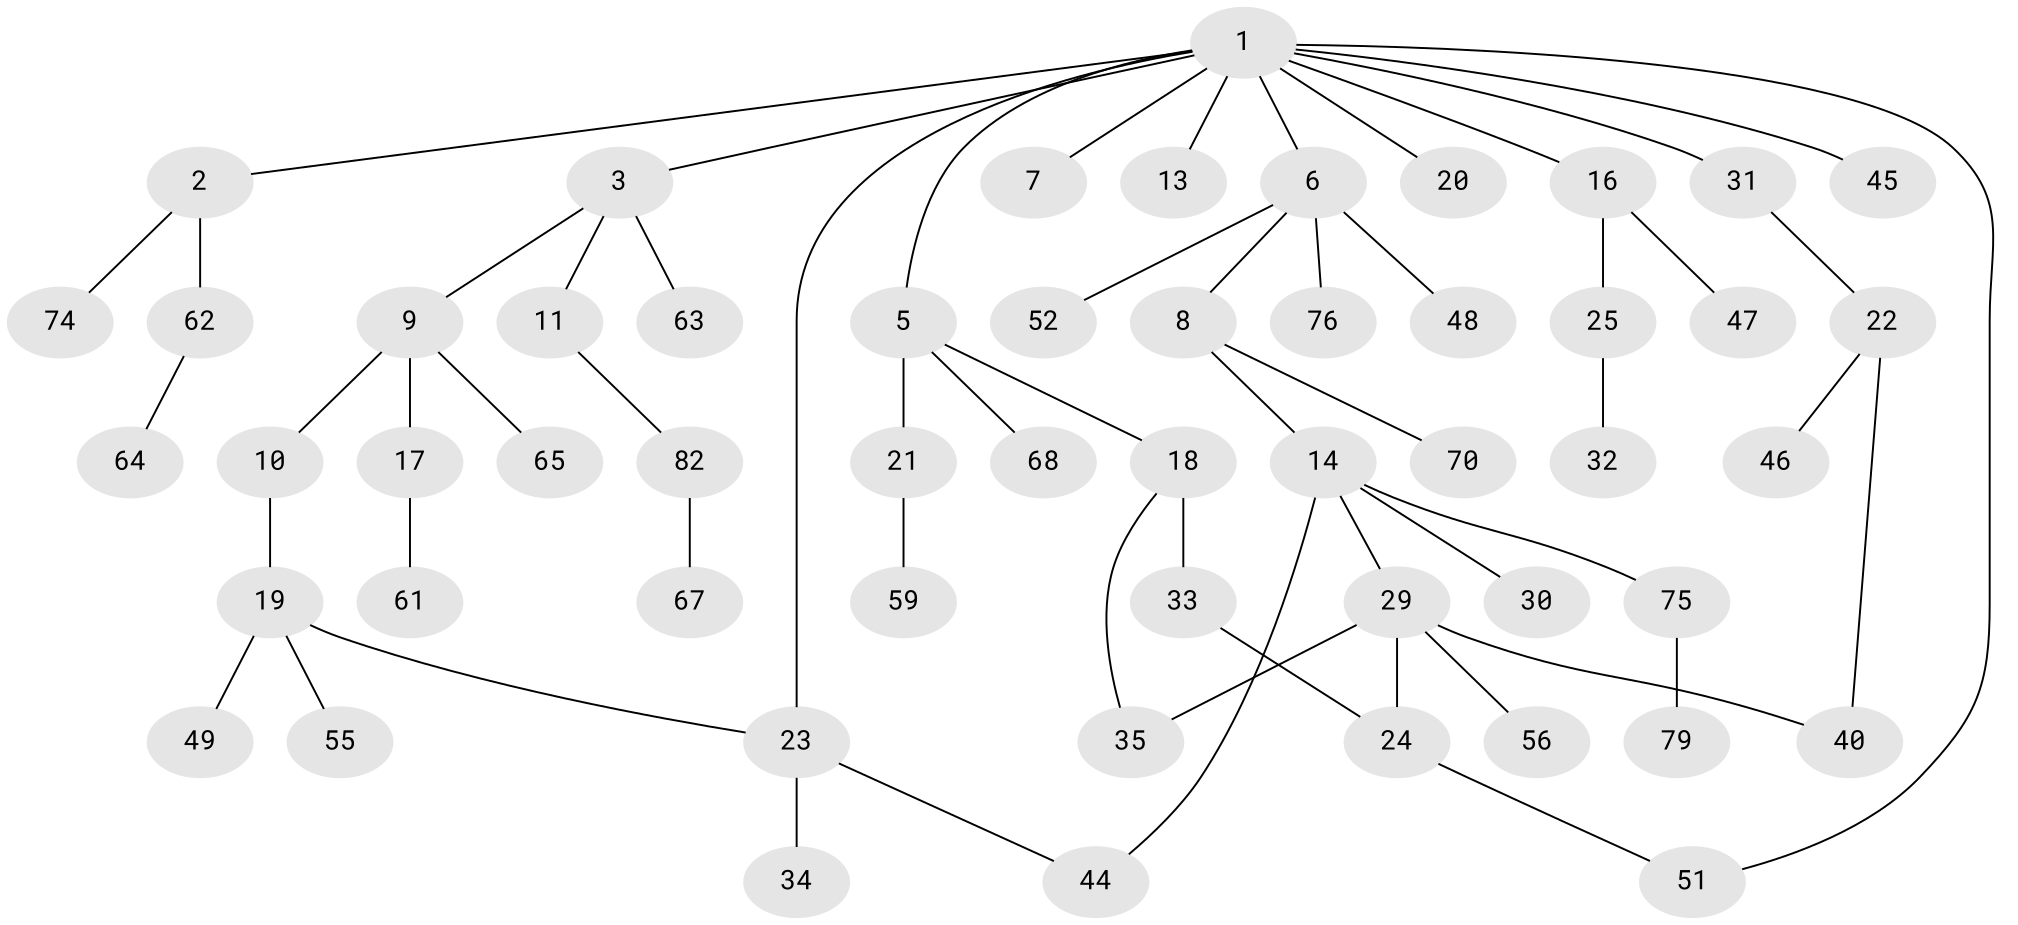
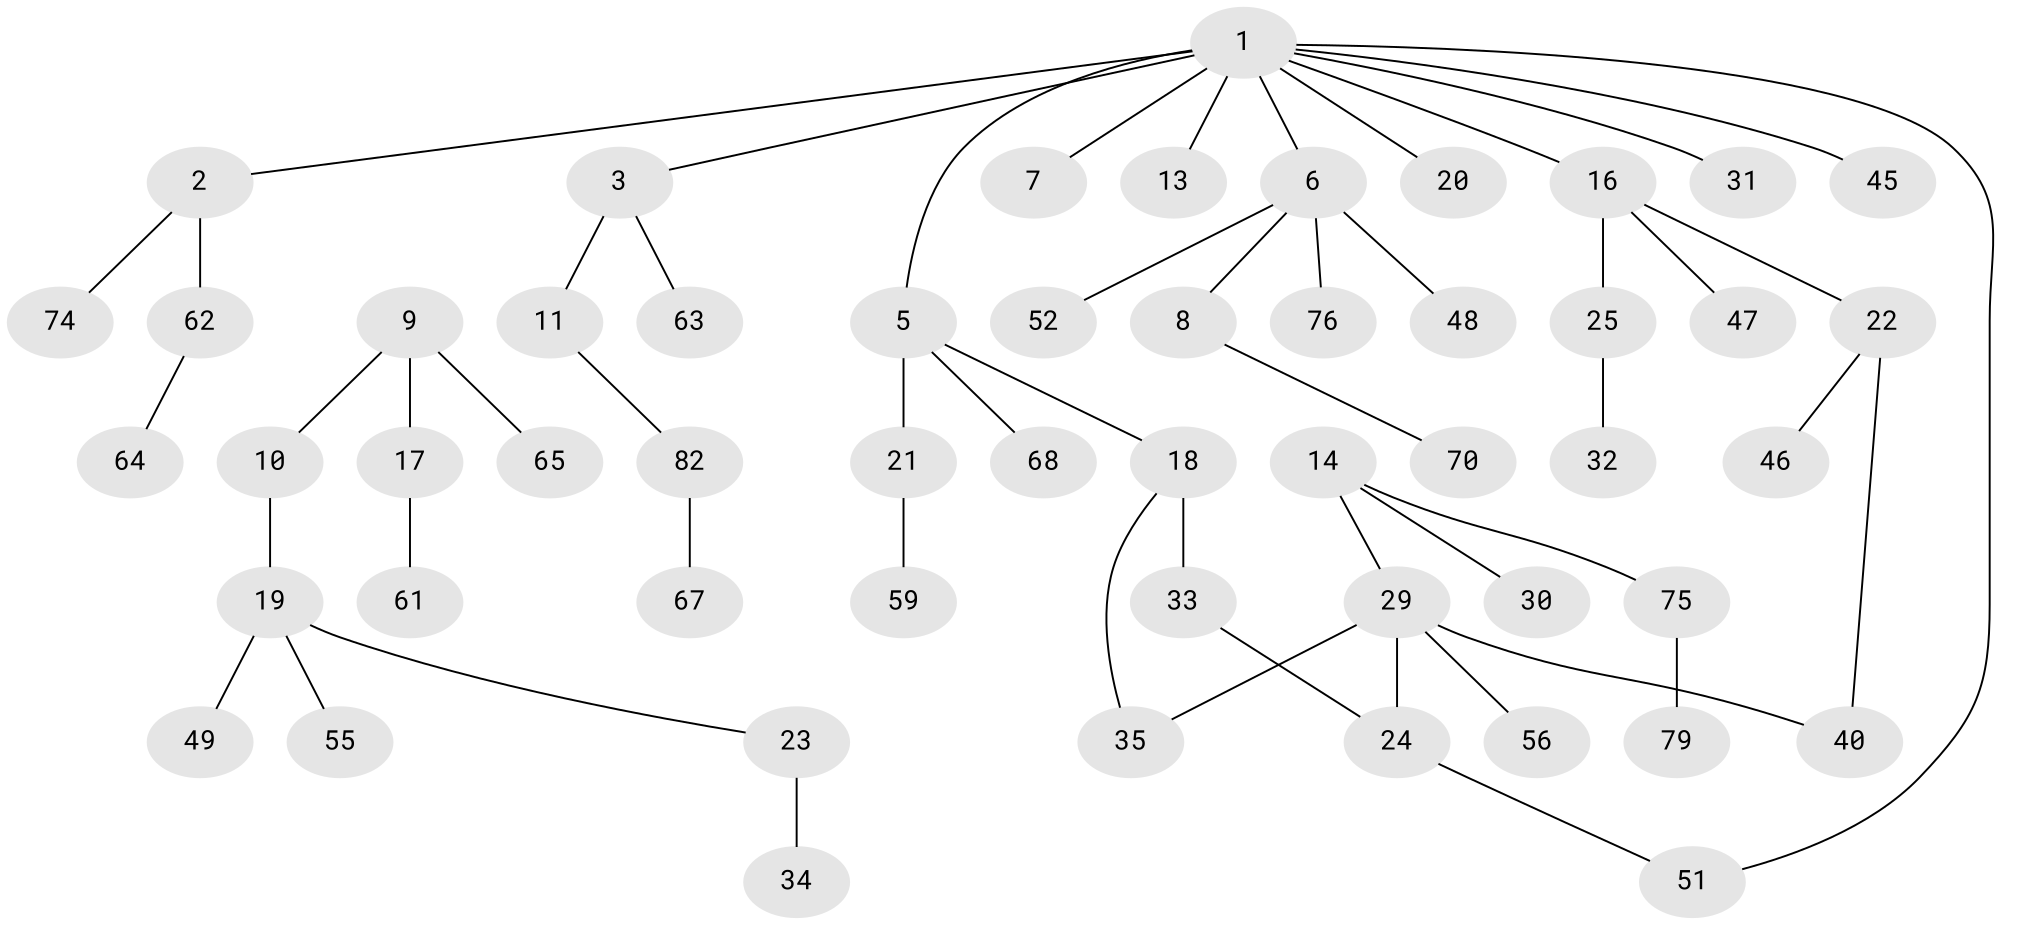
edge "31" -- "22": now "16" -- "22"
edge "3" -- "9": removed
edge "1" -- "23": removed
edge "8" -- "14": removed
node "44": removed
